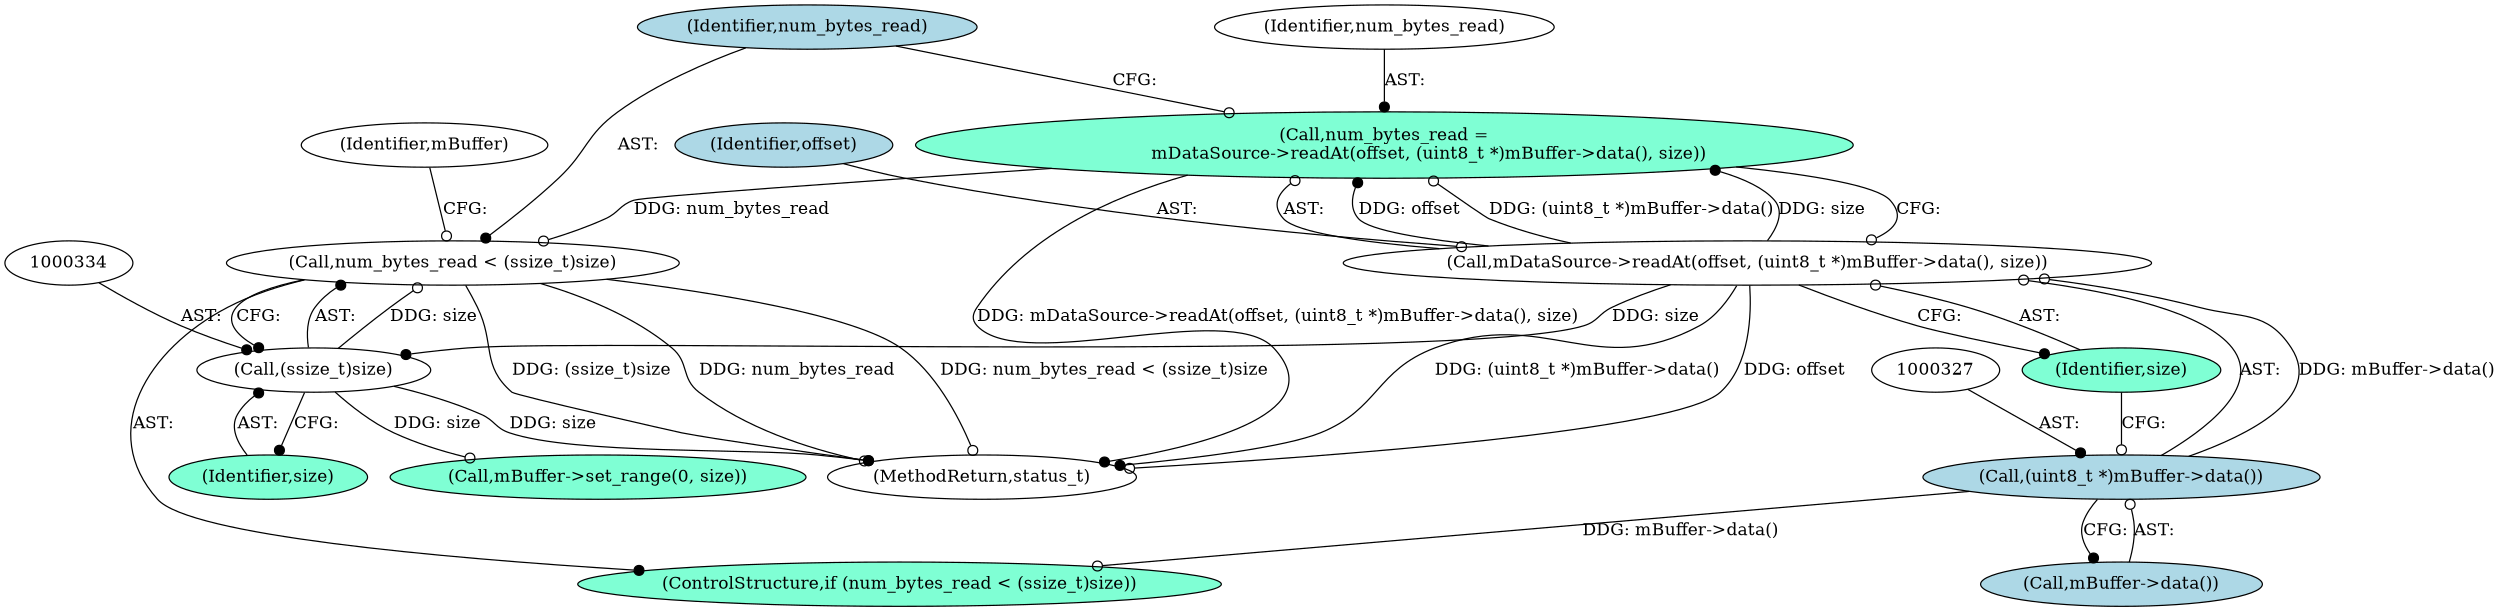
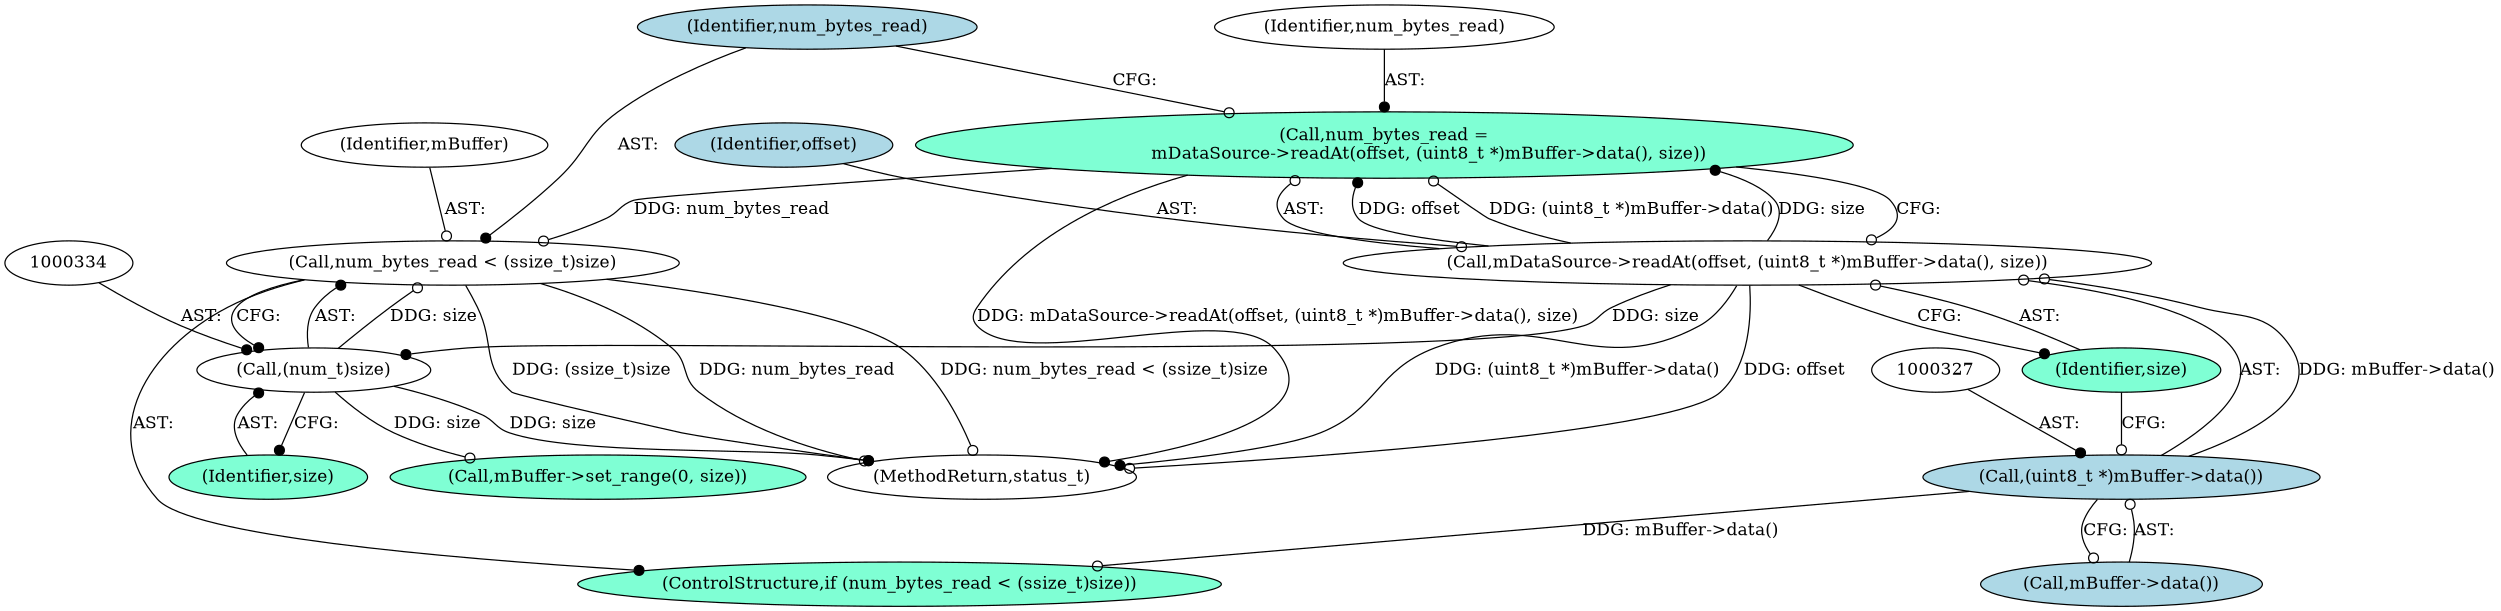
edge "(Identifier,mBuffer)" -> "(Call,num_bytes_read < (ssize_t)size)": label "CFG: " -> "AST: "
node "(Call,(ssize_t)size)": label "(Call,(ssize_t)size)" -> "(Call,(num_t)size)"
edge "(Call,(uint8_t *)mBuffer->data())" -> "(Call,mBuffer->data())": arrowhead dot -> odot
